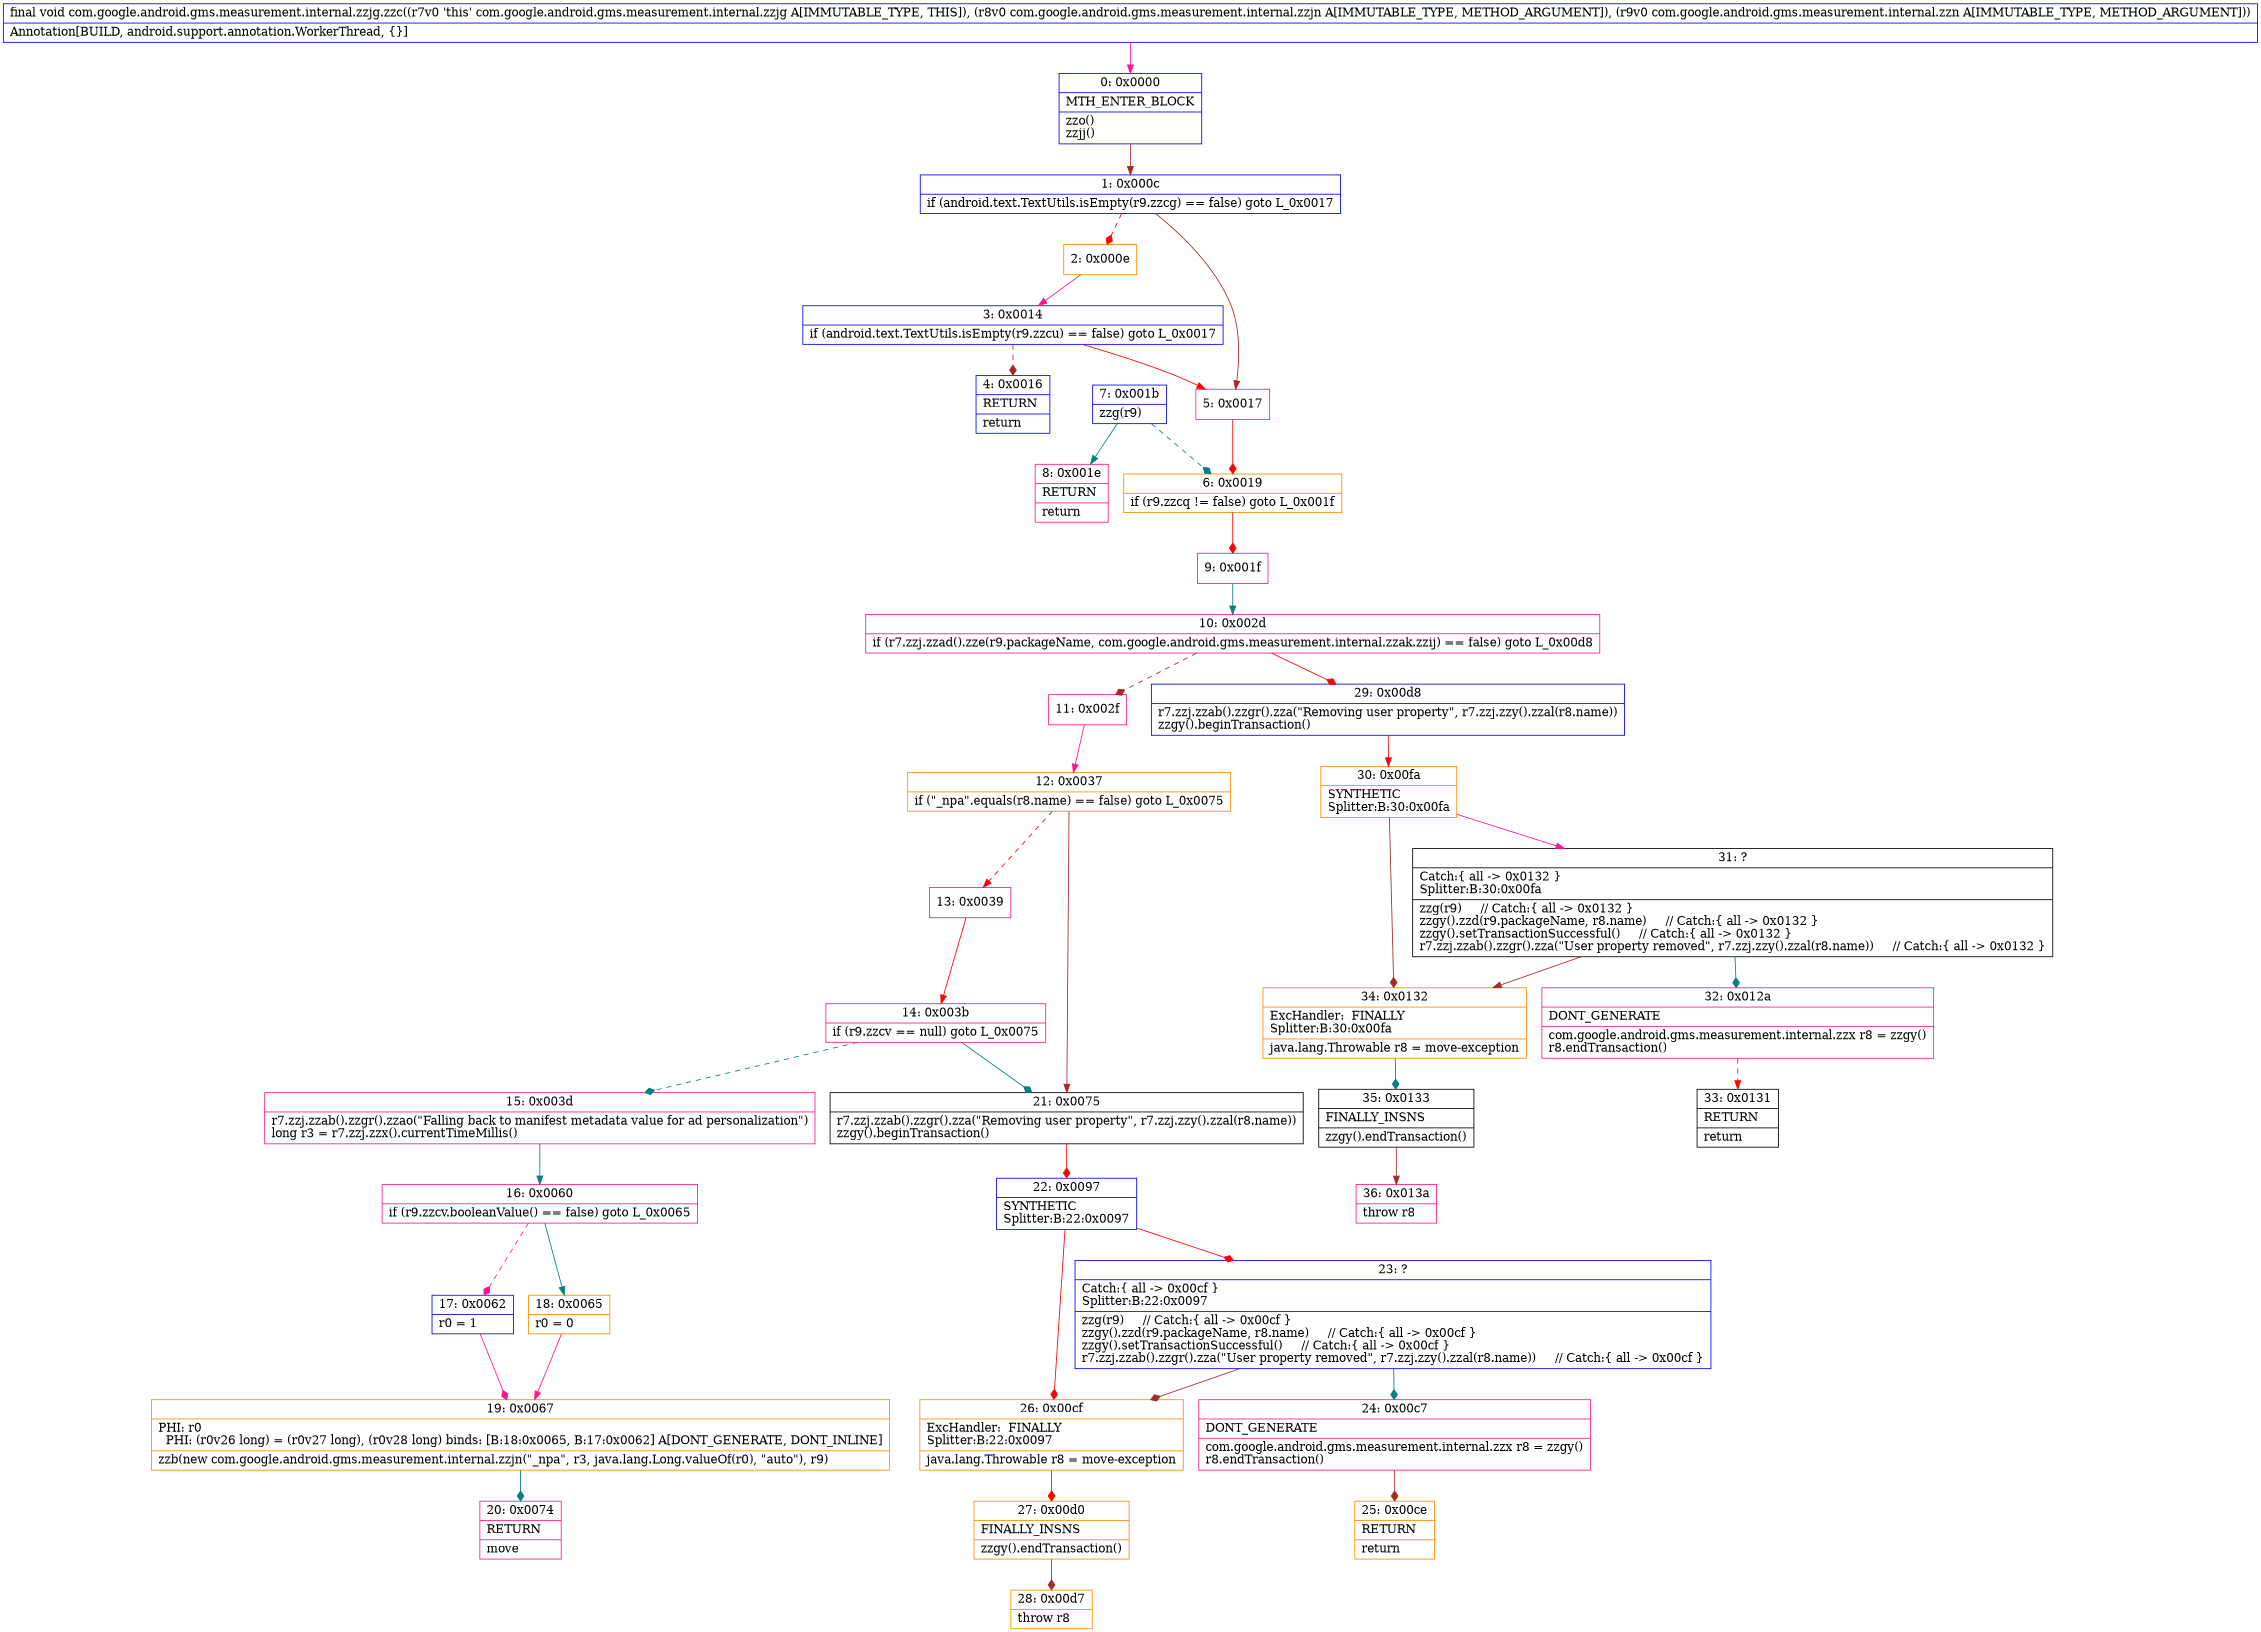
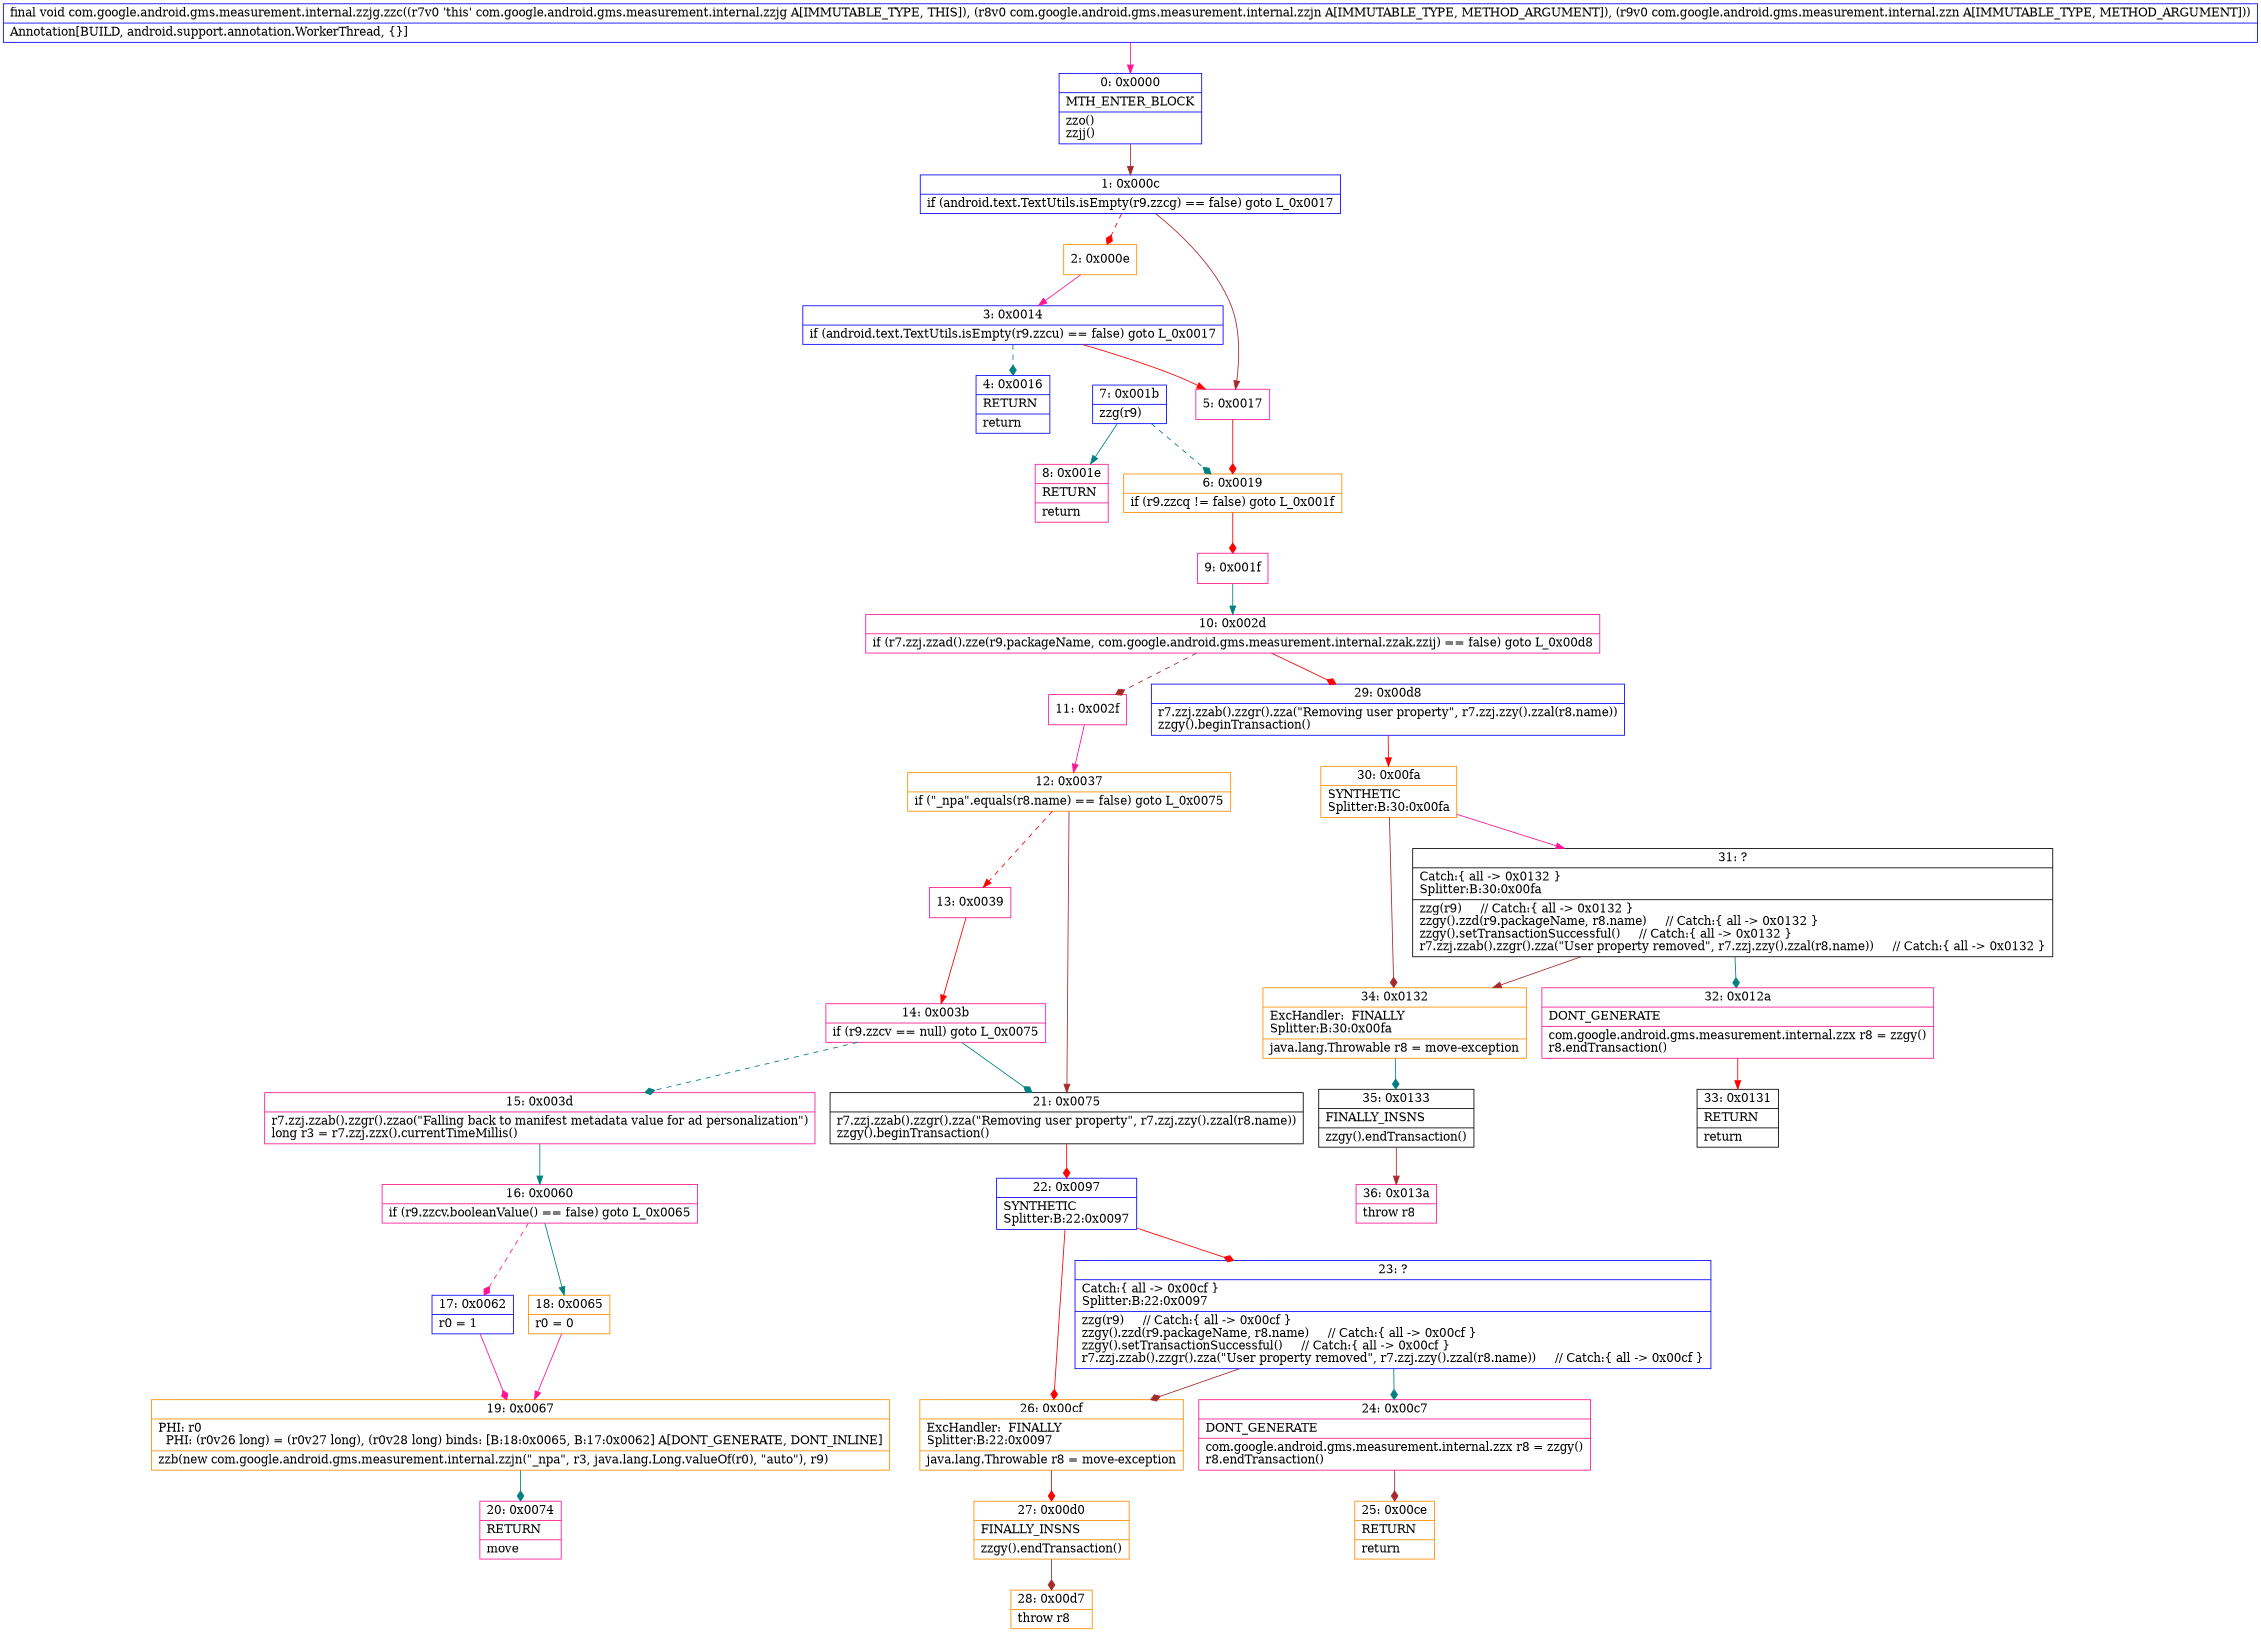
edge "3: 0x0014" -> "4: 0x0016": color brown -> teal
edge "32: 0x012a" -> "33: 0x0131": style dashed -> solid
